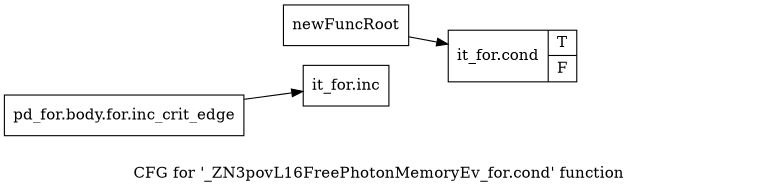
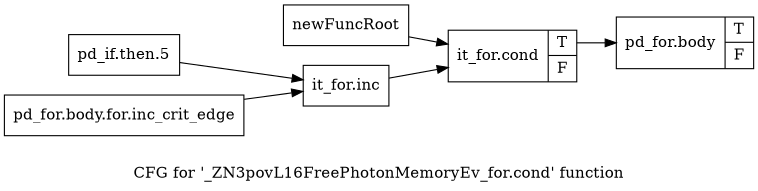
node "pd_for.body": added
node "pd_if.then.5": added
edge "it_for.inc" -> "it_for.cond": added
